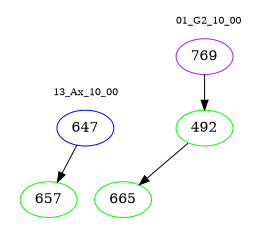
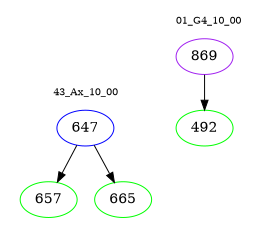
cluster "01_G2_10_00": label "01_G2_10_00" -> "01_G4_10_00"
node "769": label "769" -> "869"
cluster "13_Ax_10_00": label "13_Ax_10_00" -> "43_Ax_10_00"
edge "492" -> "665": now "647" -> "665"
